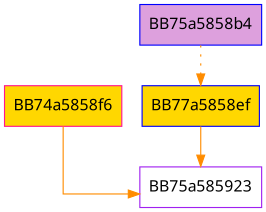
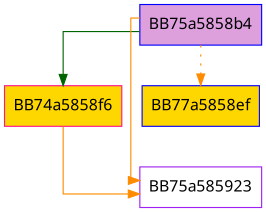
edge "BB75a5858b4" -> "BB74a5858f6": added
edge "BB77a5858ef" -> "BB75a585923": now "BB75a5858b4" -> "BB75a585923"
